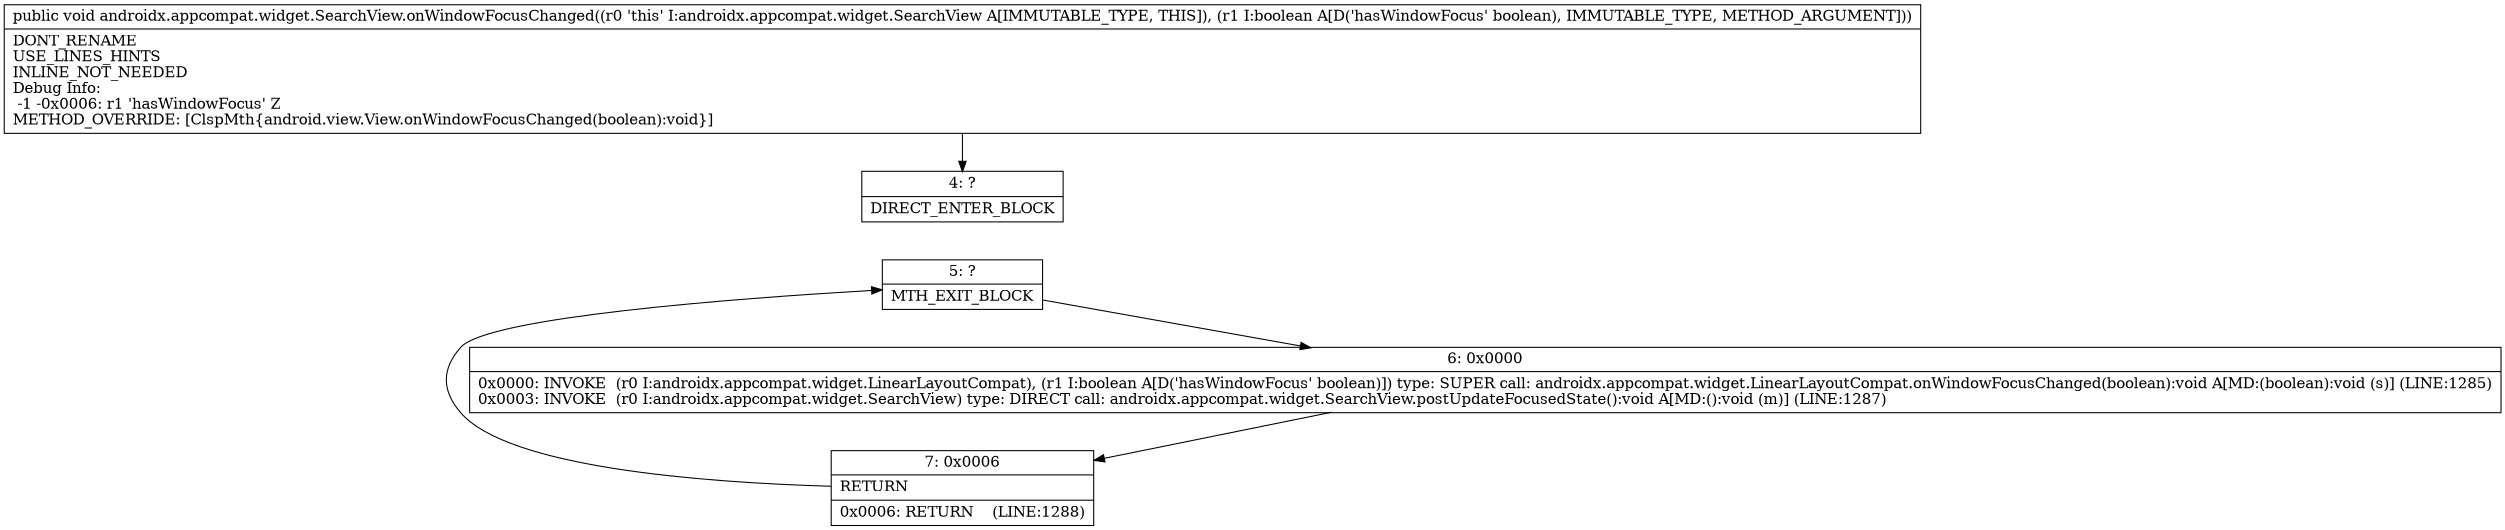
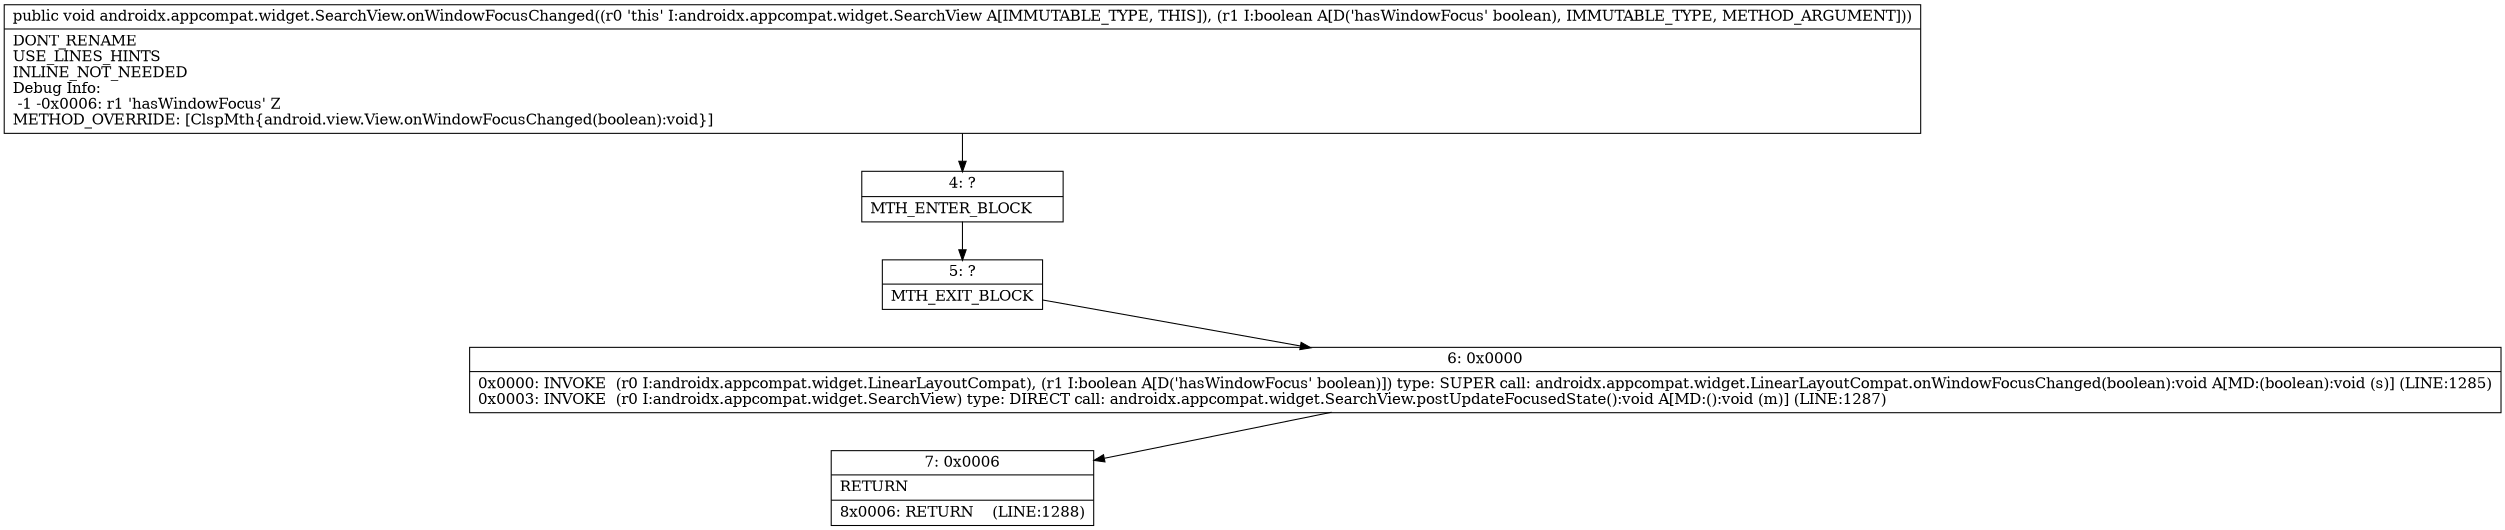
node "4: ?": text "DIRECT_ENTER_BLOCK" -> "MTH_ENTER_BLOCK"
edge "7: 0x0006" -> "5: ?": now "4: ?" -> "5: ?"
node "7: 0x0006": text "0x0006: RETURN    (LINE:1288)" -> "8x0006: RETURN    (LINE:1288)"
